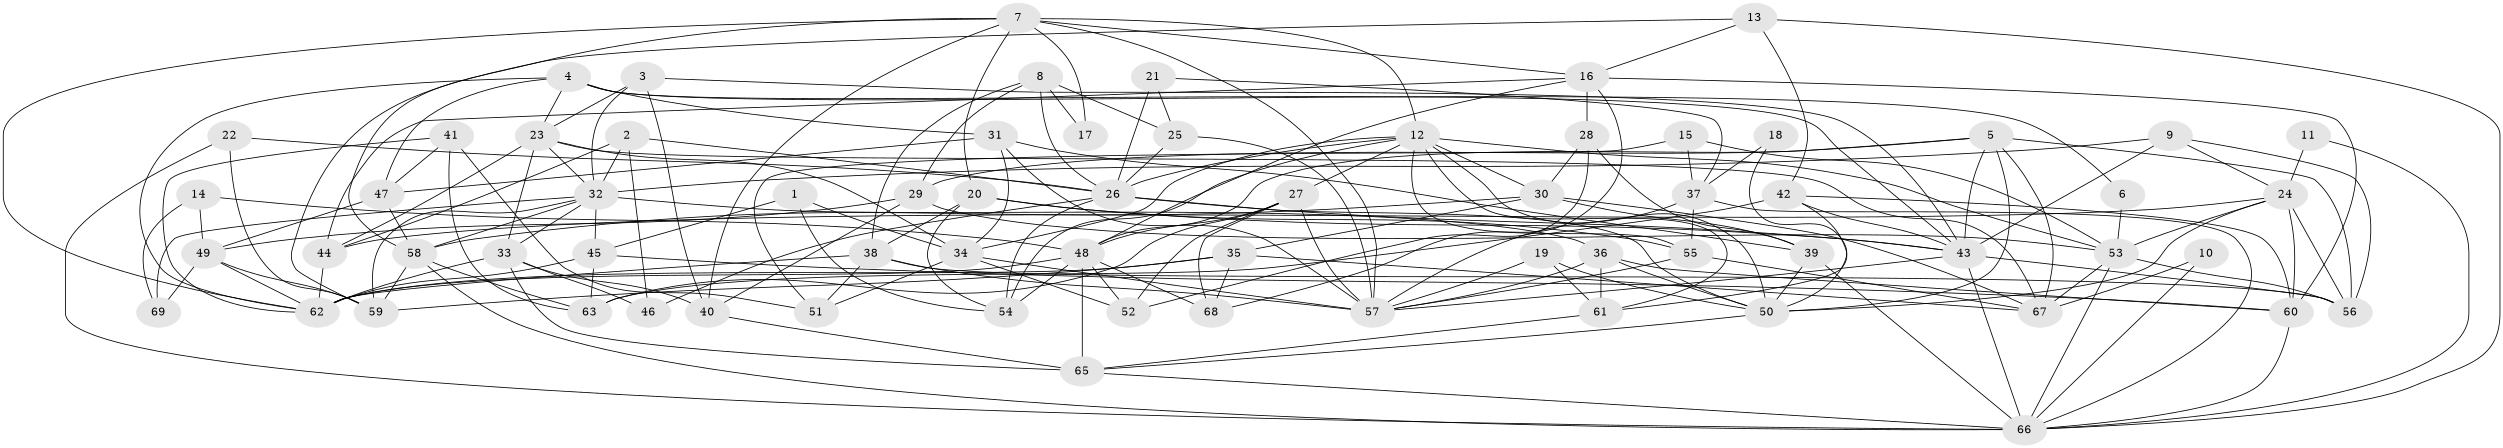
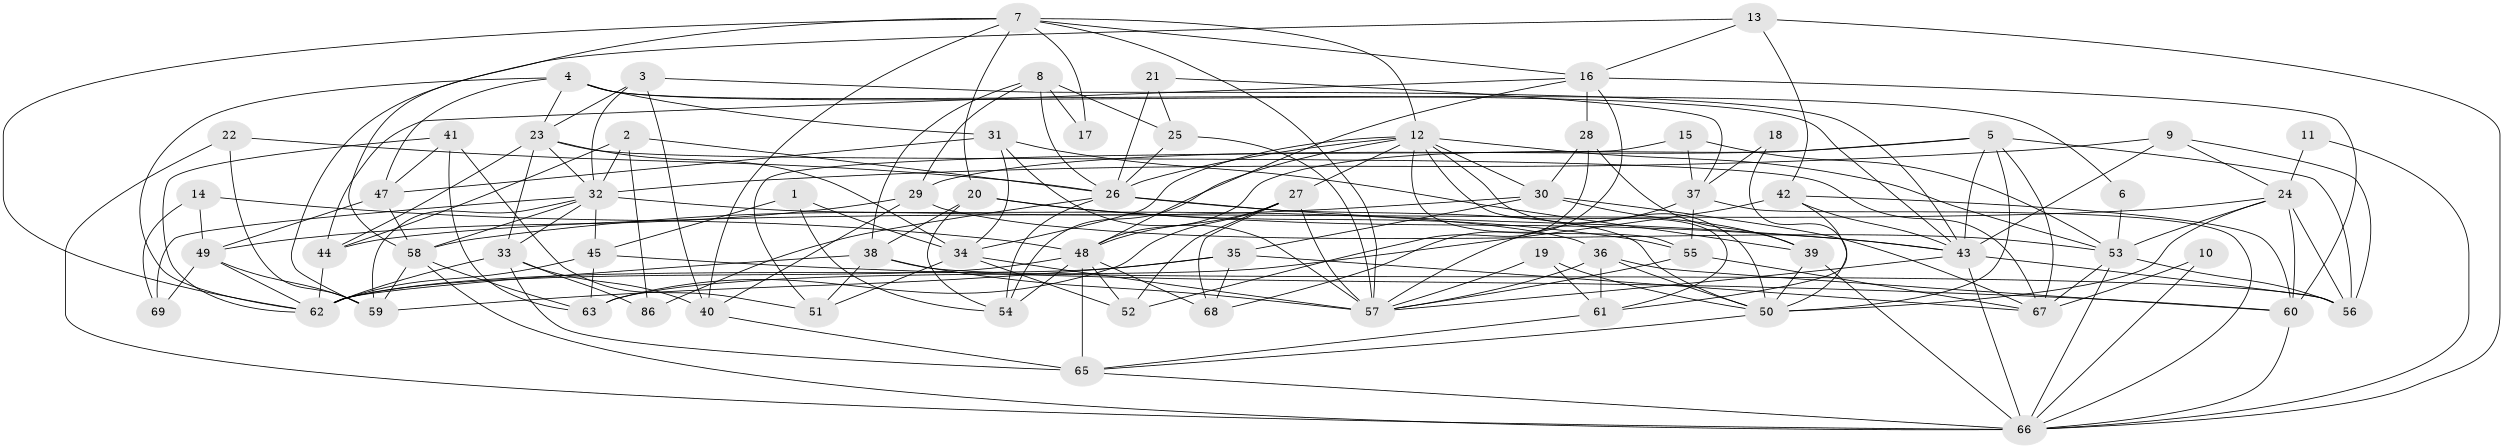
node "46": label "46" -> "86"
